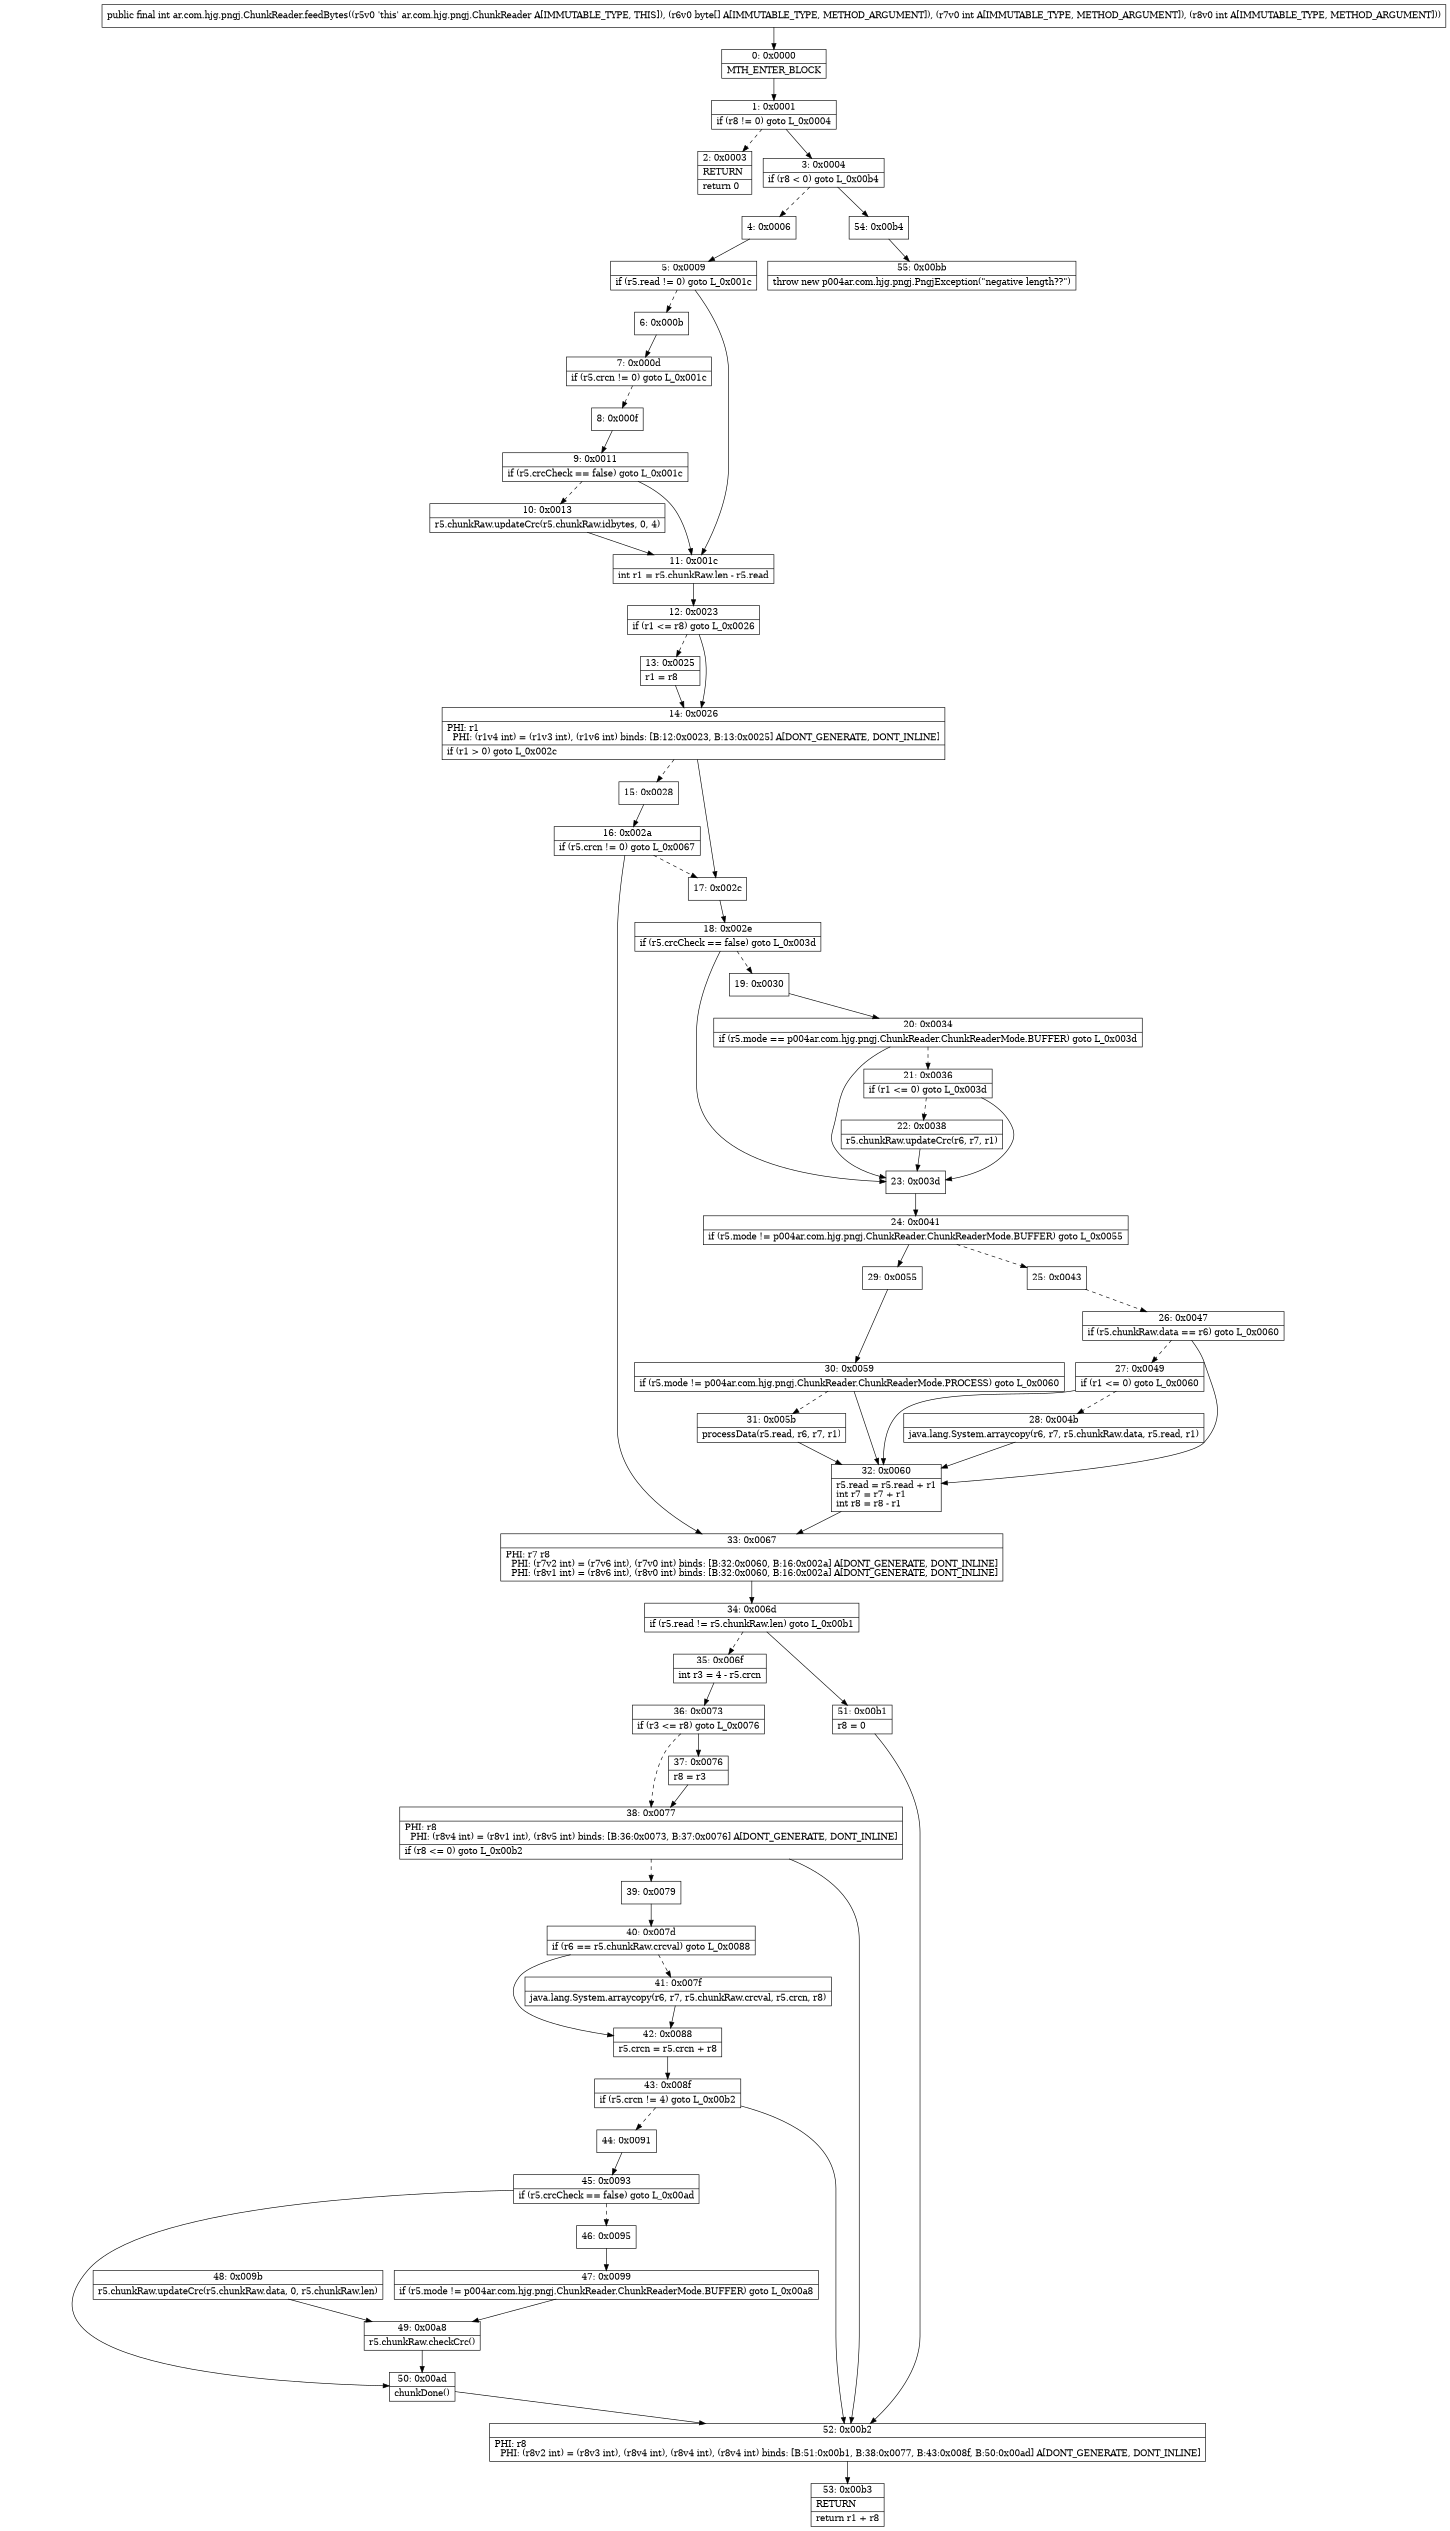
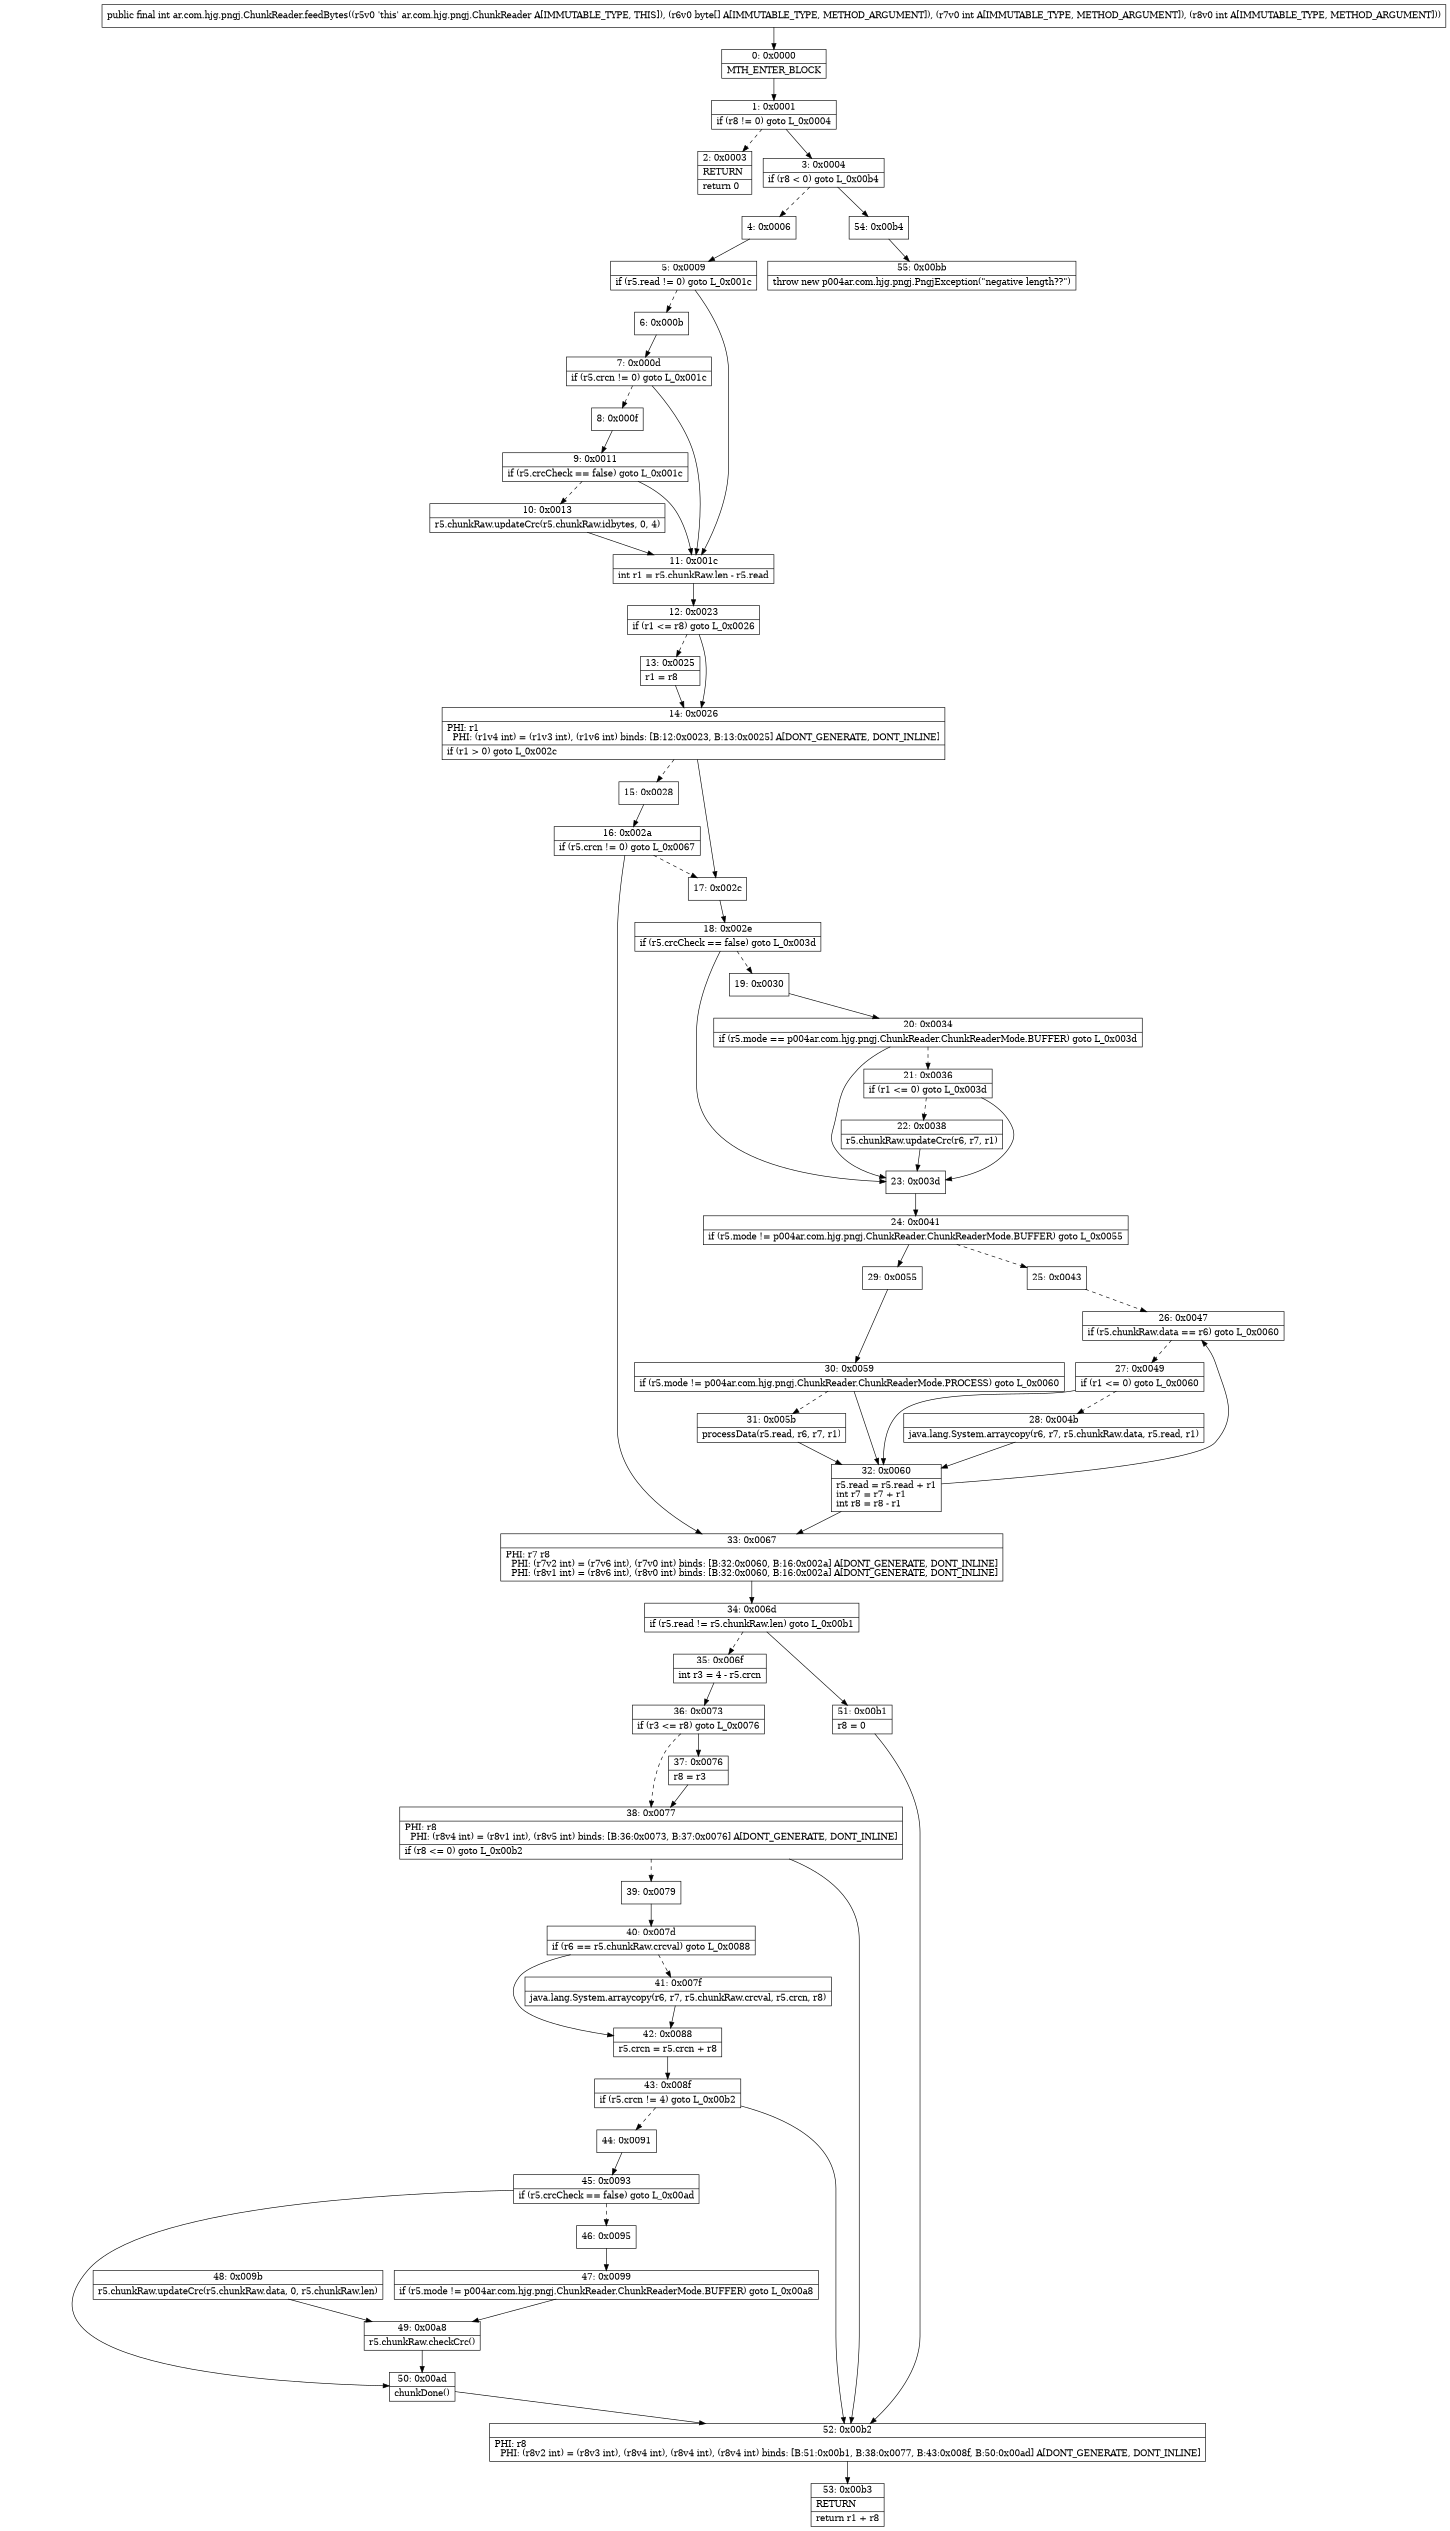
edge "7: 0x000d" -> "11: 0x001c": added
edge "26: 0x0047" -> "32: 0x0060": reversed
